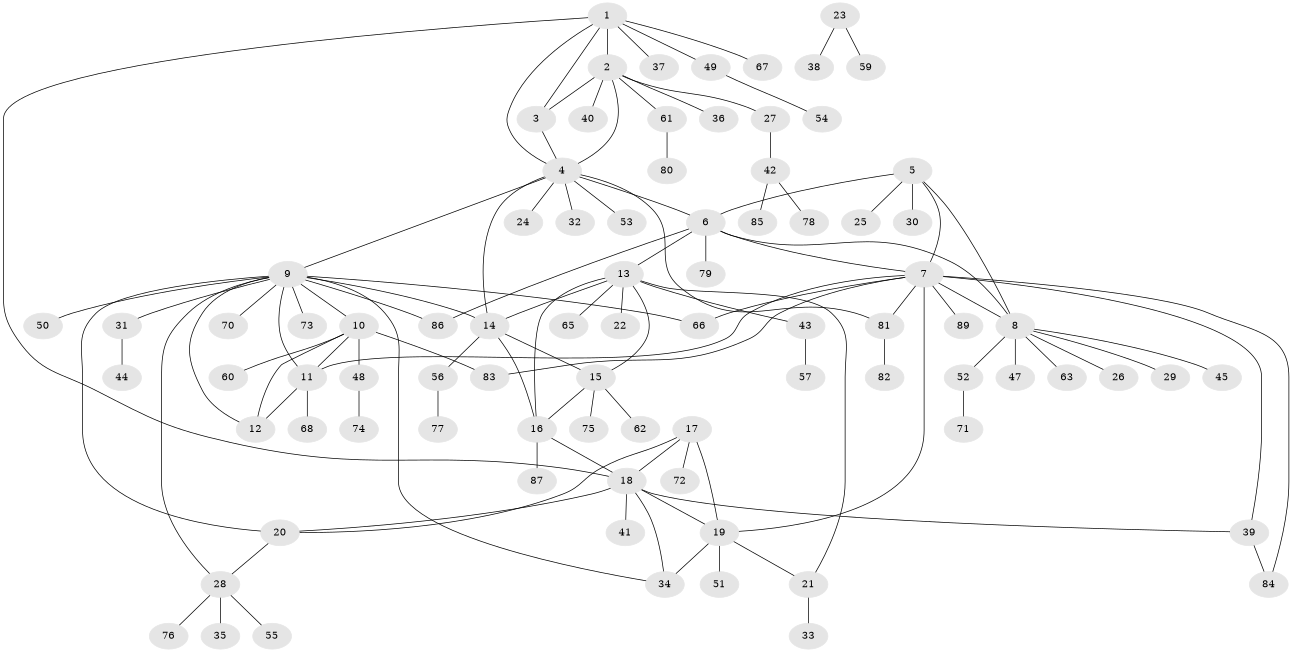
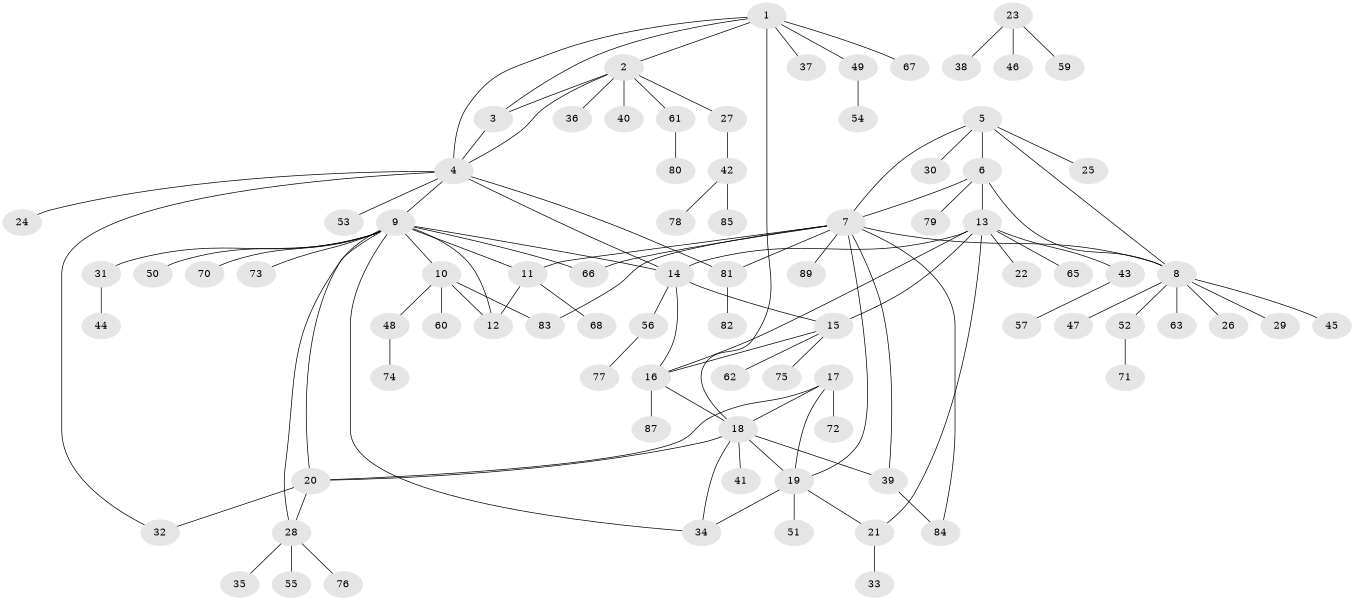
node "46": added
edge "4" -- "6": removed
node "86": removed
edge "10" -- "11": removed
edge "20" -- "32": added
